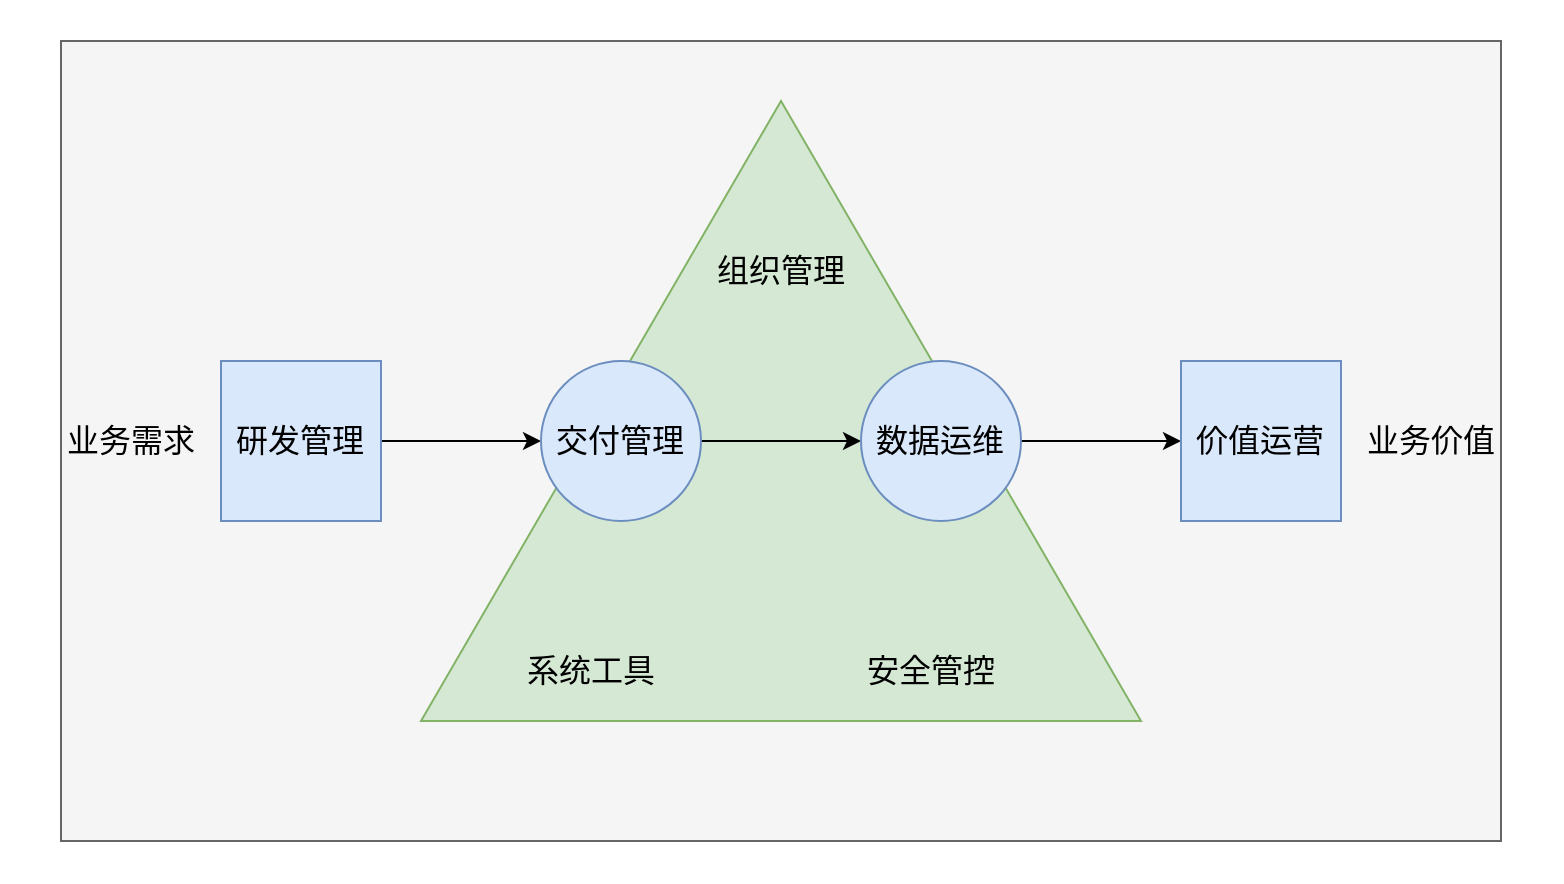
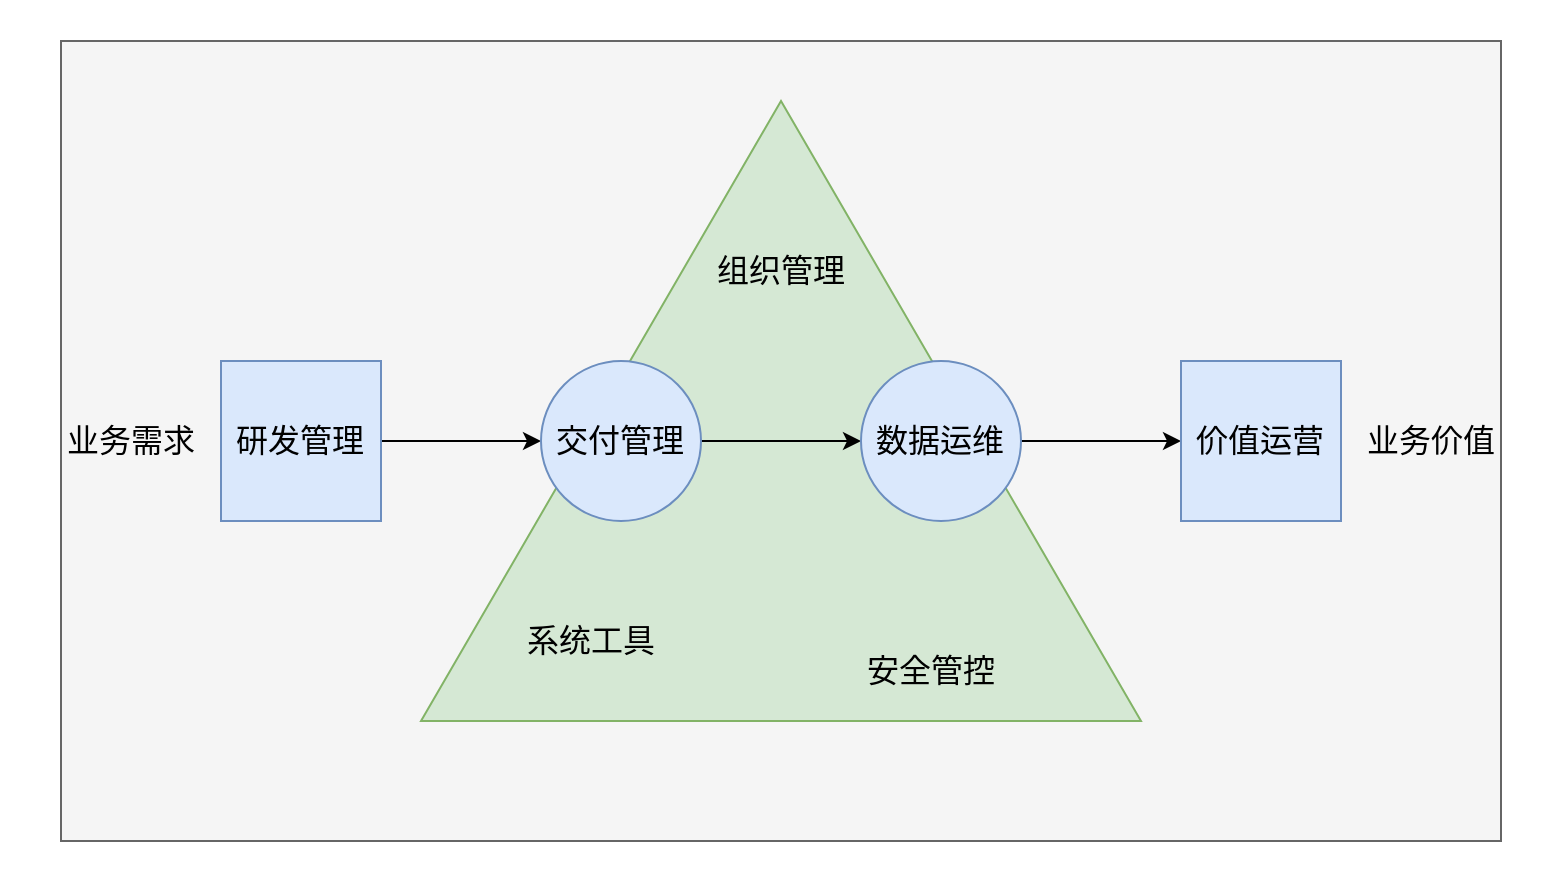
node "系统工具": moved (591, 671) -> (591, 641)
